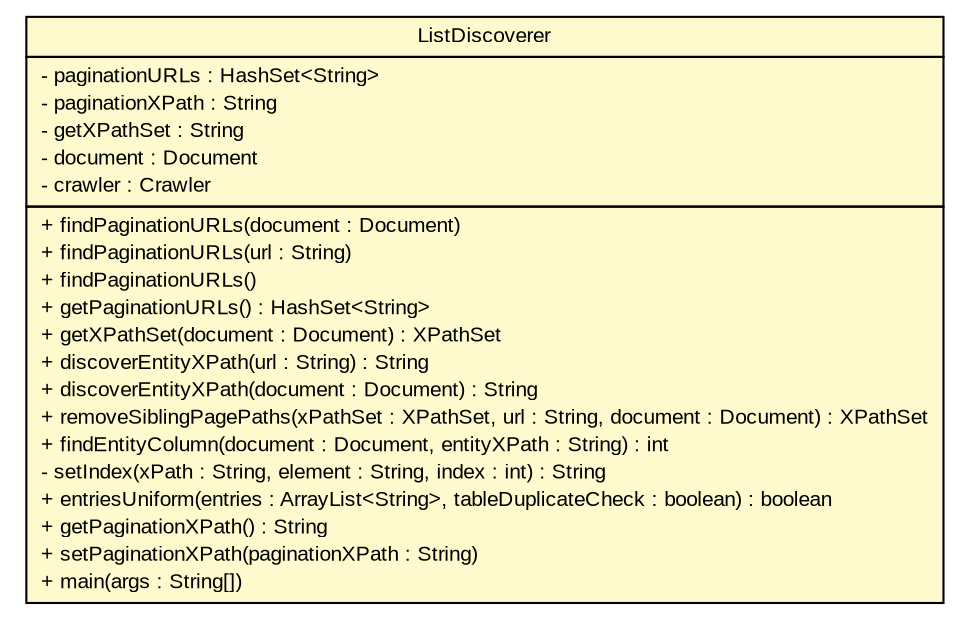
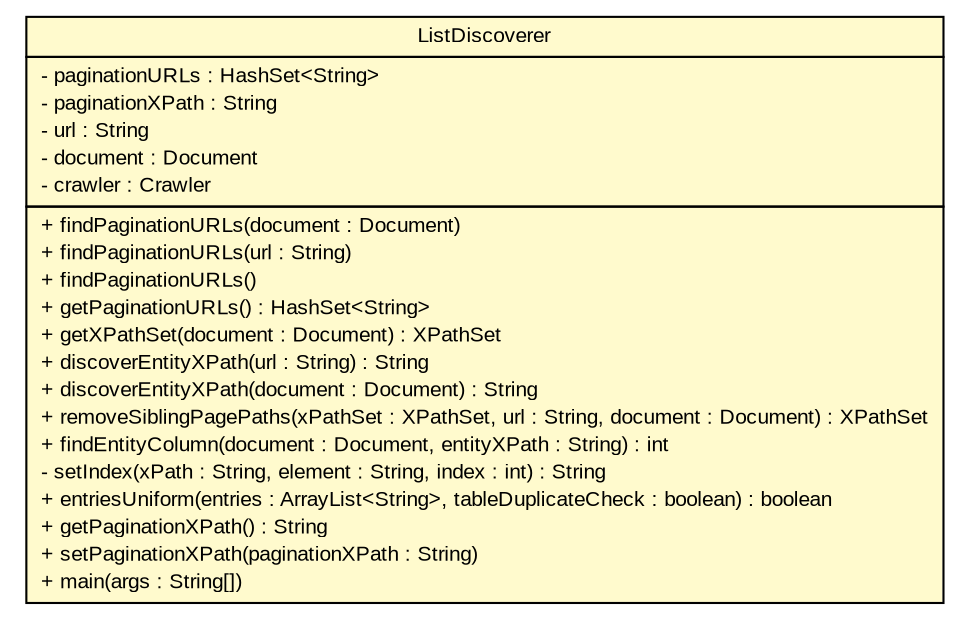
node "ListDiscoverer": text "- getXPathSet : String" -> "- url : String"
